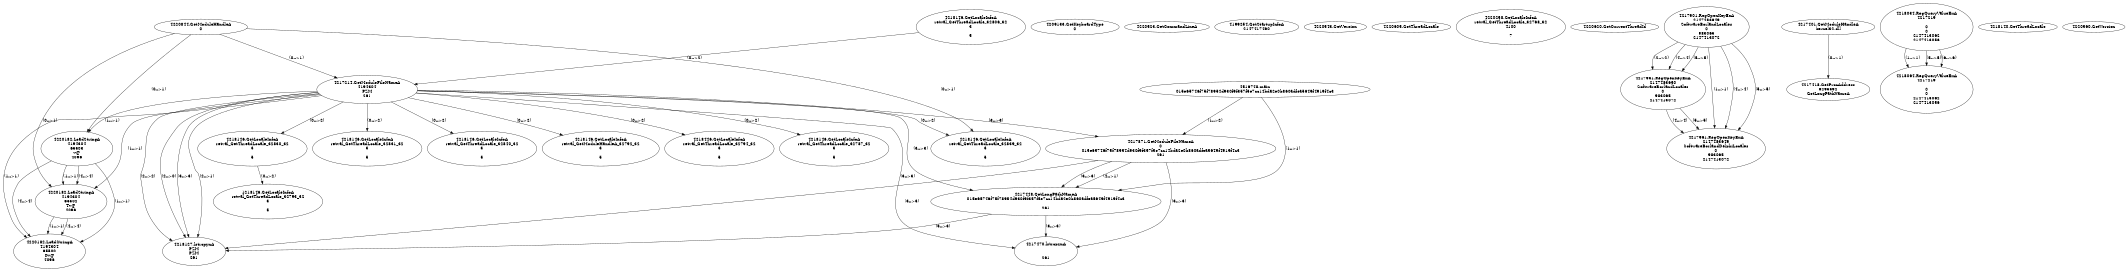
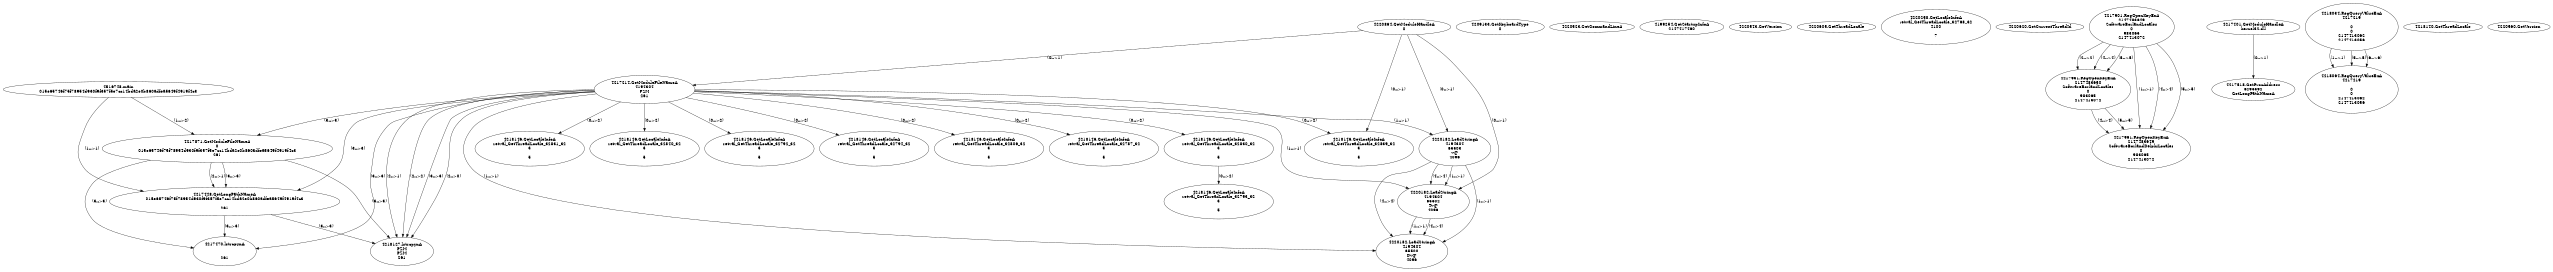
node "4220844.GetModuleHandleA 0": label "4220844.GetModuleHandleA 0" -> "4220864.GetModuleHandleA 0"
edge "4218146.GetLocaleInfoA retval_GetThreadLocale_32806_32 3 5" -> "4217214.GetModuleFileNameA 4194304 PZM 261": reversed
node "4217418.GetProcAddress 6295592 GetLongPathNameA": label "4217418.GetProcAddress 6295592 GetLongPathNameA" -> "4217518.GetProcAddress 6295592 GetLongPathNameA"
node "4218146.GetLocaleInfoA retval_GetModuleHandleA_32792_32 3 5": label "4218146.GetLocaleInfoA retval_GetModuleHandleA_32792_32 3 5" -> "4218146.GetLocaleInfoA retval_GetThreadLocale_32792_32 3 5"
node "4218446.GetLocaleInfoA retval_GetThreadLocale_32794_32 3 5": label "4218446.GetLocaleInfoA retval_GetThreadLocale_32794_32 3 5" -> "4218146.GetLocaleInfoA retval_GetThreadLocale_32794_32 3 5"
node "1218146.GetLocaleInfoA retval_GetThreadLocale_32793_32 3 5": label "1218146.GetLocaleInfoA retval_GetThreadLocale_32793_32 3 5" -> "4218146.GetLocaleInfoA retval_GetThreadLocale_32793_32 3 5"
